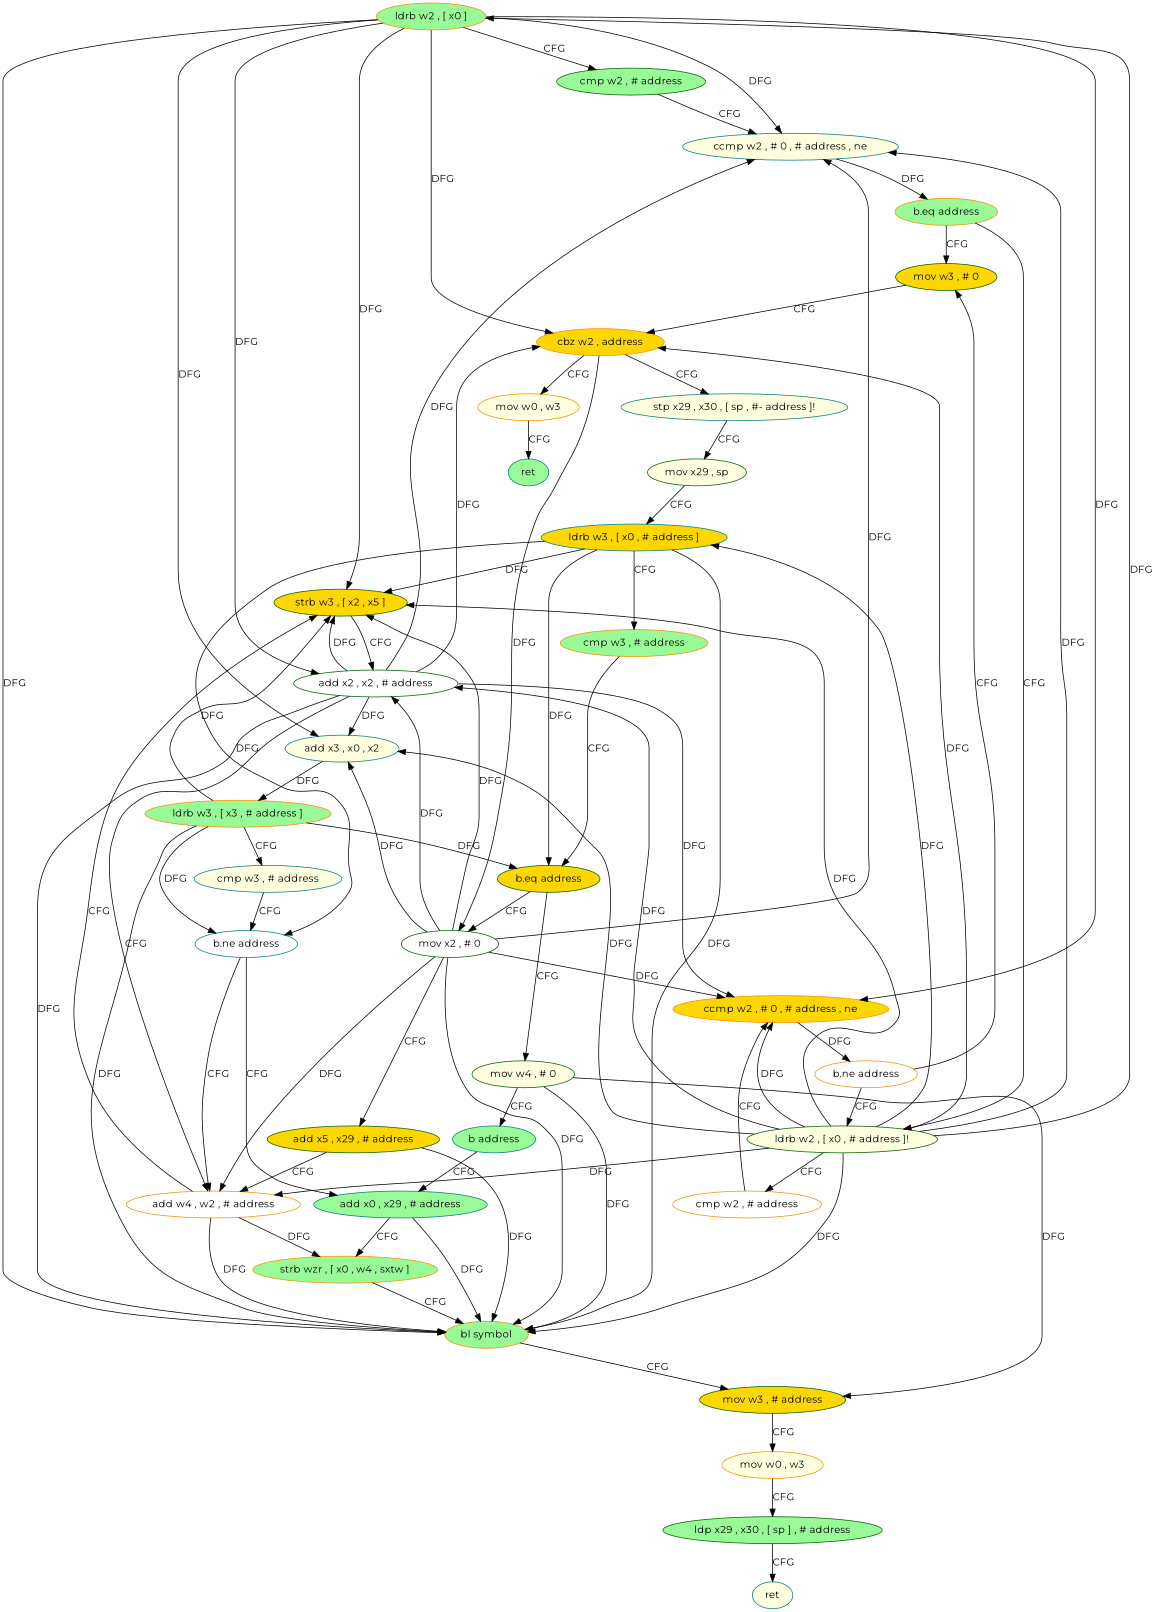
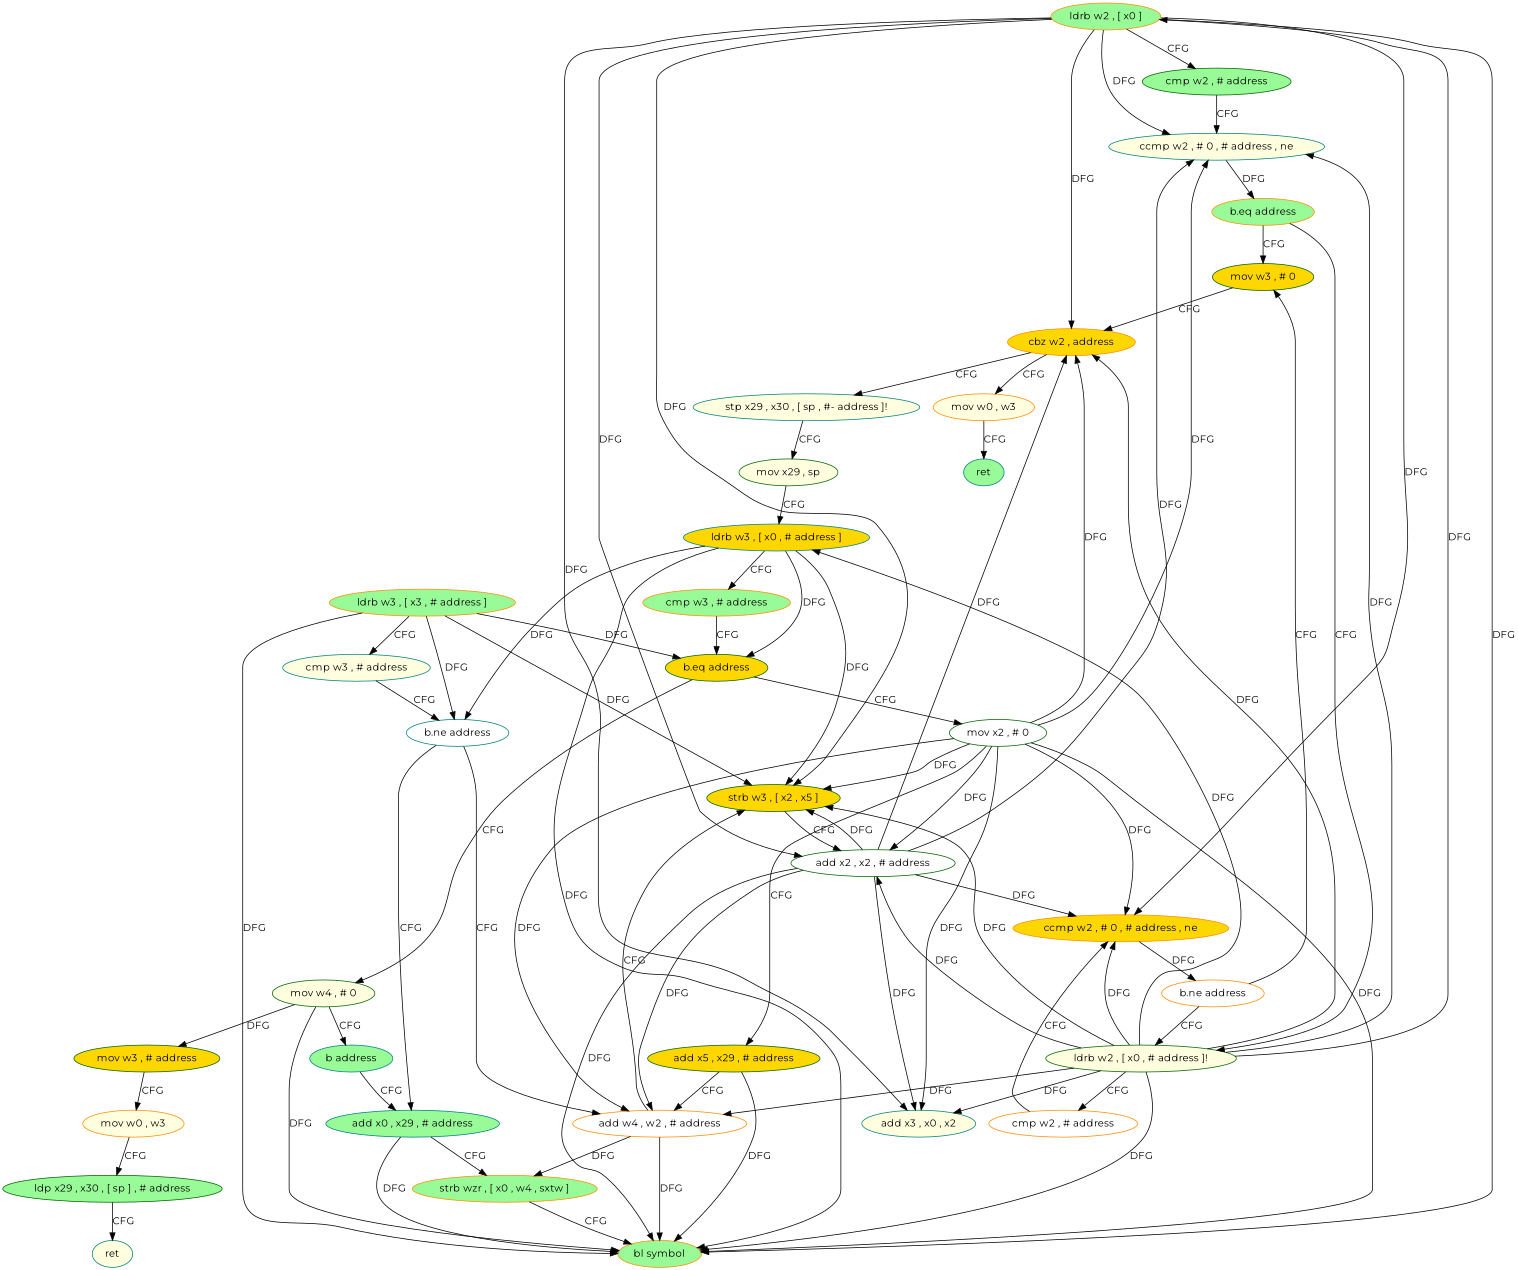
edge "cbz w2 , address" -> "mov x2 , # 0": reversed
edge "add x3 , x0 , x2" -> "ldrb w3 , [ x3 , # address ]": removed, label "DFG"
edge "add x2 , x2 , # address" -> "add w4 , w2 , # address": label "CFG" -> "DFG"
edge "bl symbol" -> "mov w3 , # address": removed, label "CFG"
